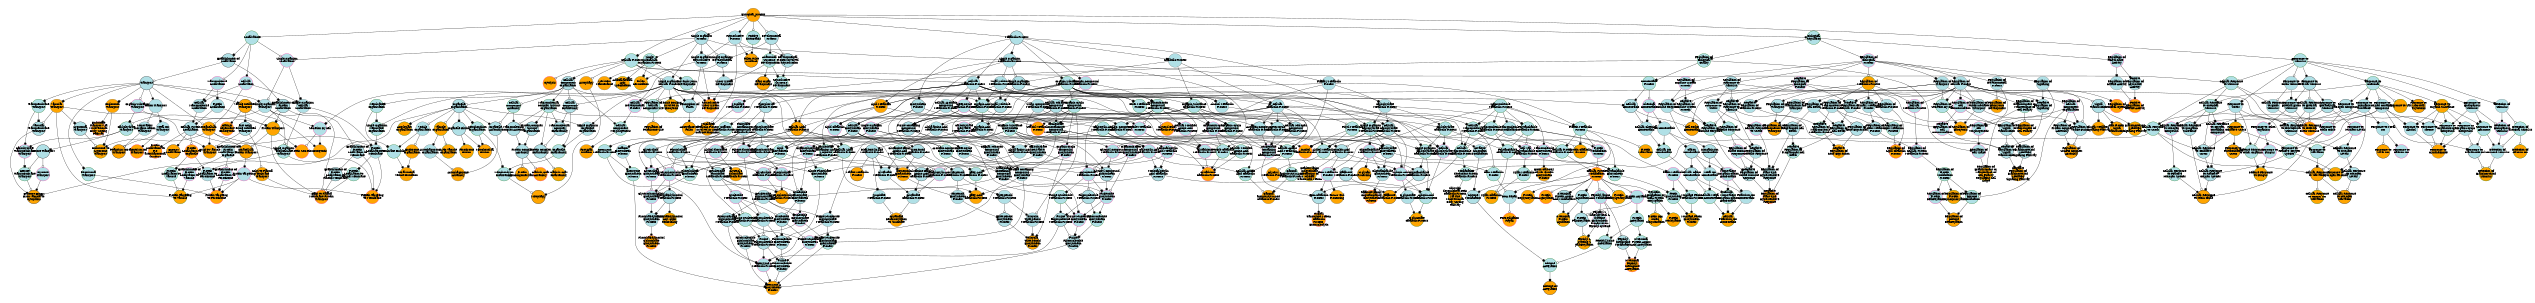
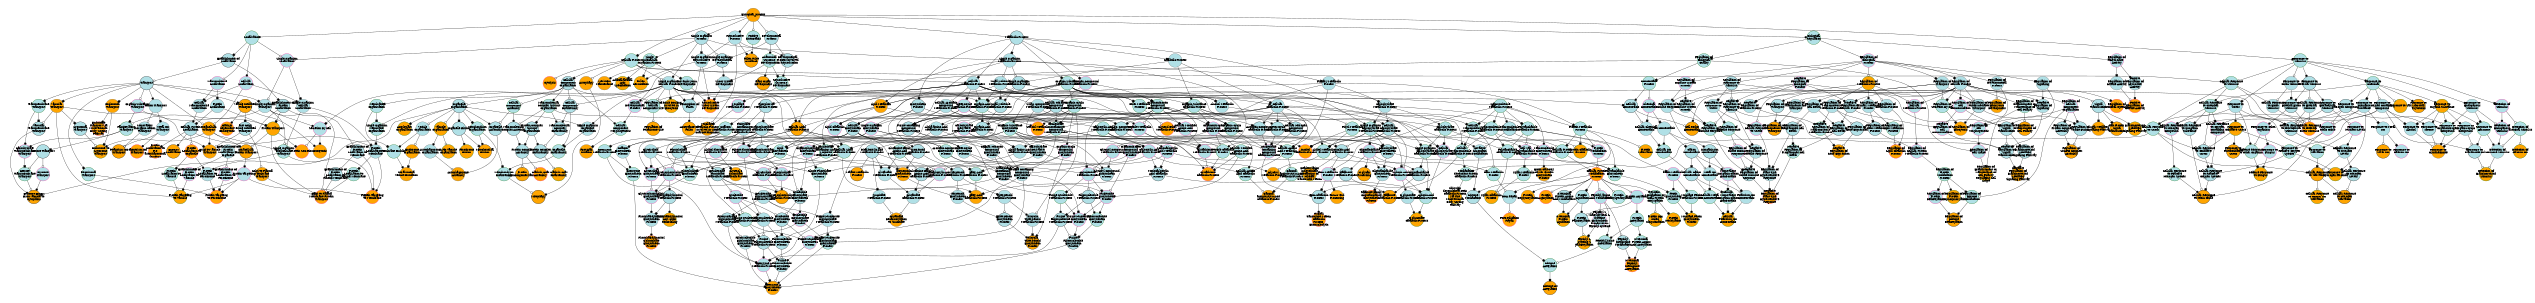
edge "Regulation Of Cellular Process" -> "Regulation Of Vesicle Fusion": now "Regulation Of Cellular Process" -> "Regulation Of Cellular Response To Stress"
node "Detection Of Stimulus": color gray40 -> deeppink
edge "Macromolecular Complex Subunit Organization" -> "Protein Complex Disassembly": now "Protein Complex Subunit Organization" -> "Protein Complex Disassembly"
node "Carbohydrate Transport": label "Carbohydrate Transport" -> "Palmitoylation Transport"
edge "Carbohydrate Derivative Metabolic Process" -> "Glycosyl Compound Metabolic Process": now "Carbohydrate Derivative Metabolic Process" -> "Glycerol Metabolic Process"
edge "Fatty Acid Metabolic Process" -> "Fatty Acid Catabolic Process": arrowhead box -> odot
edge "Glycosyl Compound Biosynthetic Process" -> "Nucleoside Biosynthetic Process": now "Cellular Modified Amino Acid Catabolic Process" -> "Nucleoside Biosynthetic Process"
node "Protein Geranylgeranylation": fillcolor orange -> powderblue
